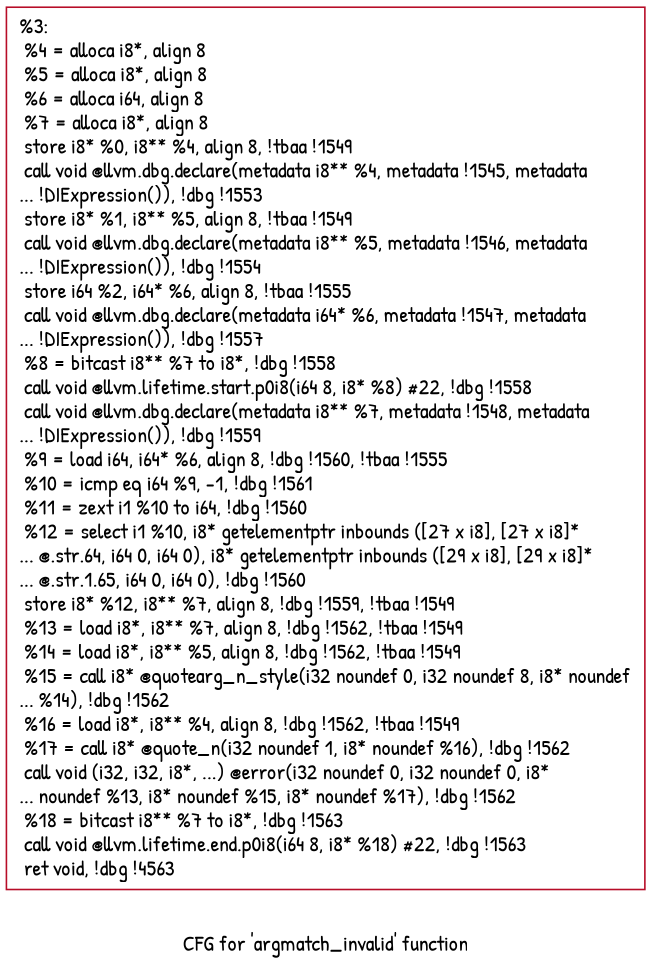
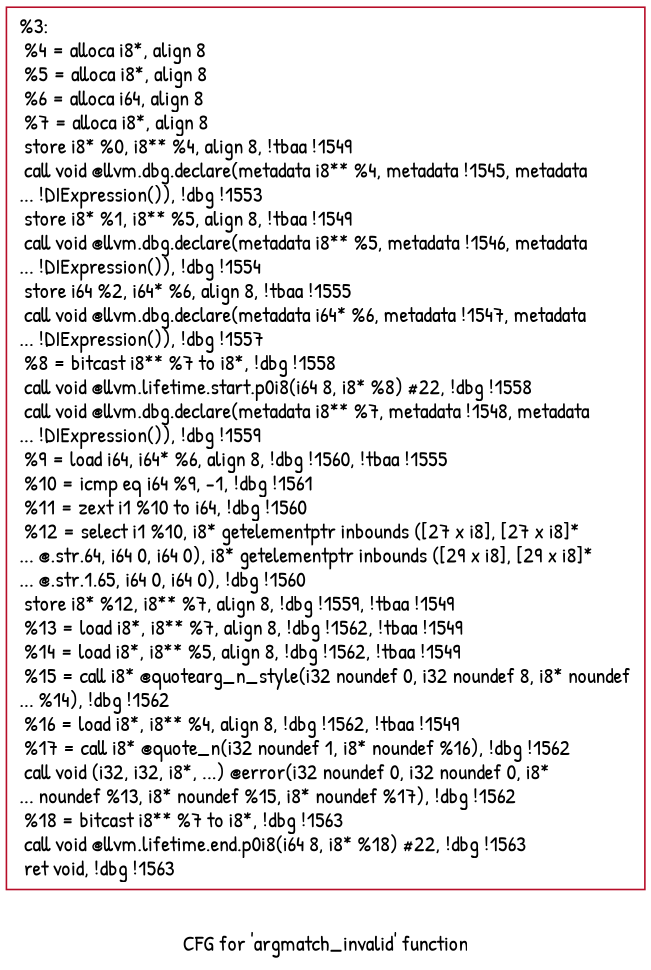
node "%3:": text "ret void, !dbg !4563" -> "ret void, !dbg !1563"
